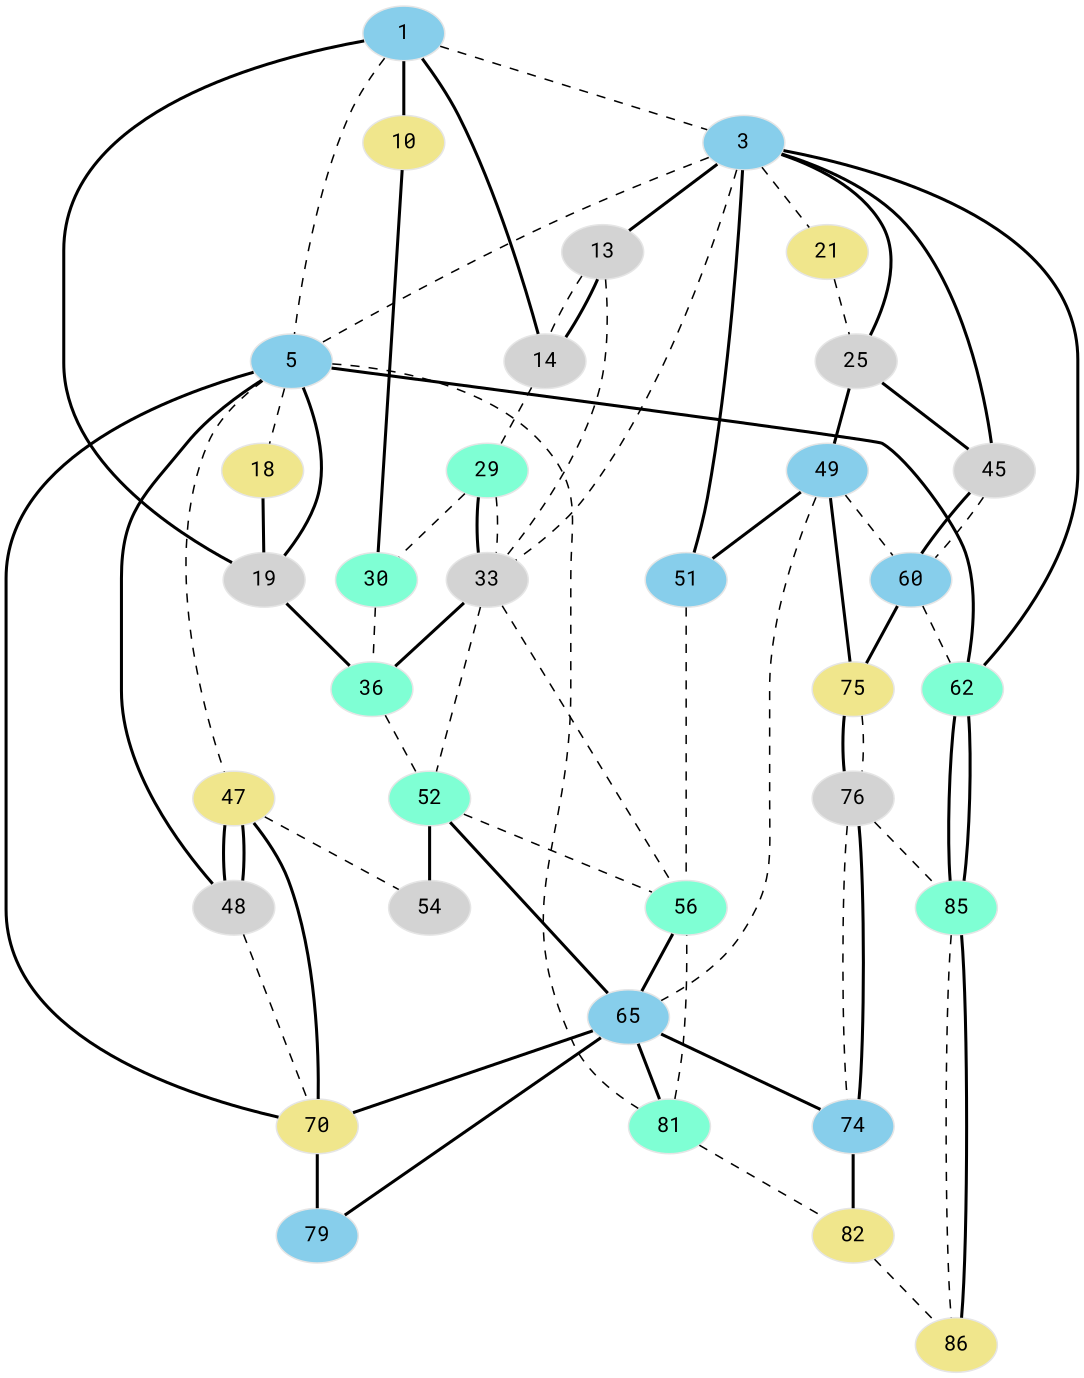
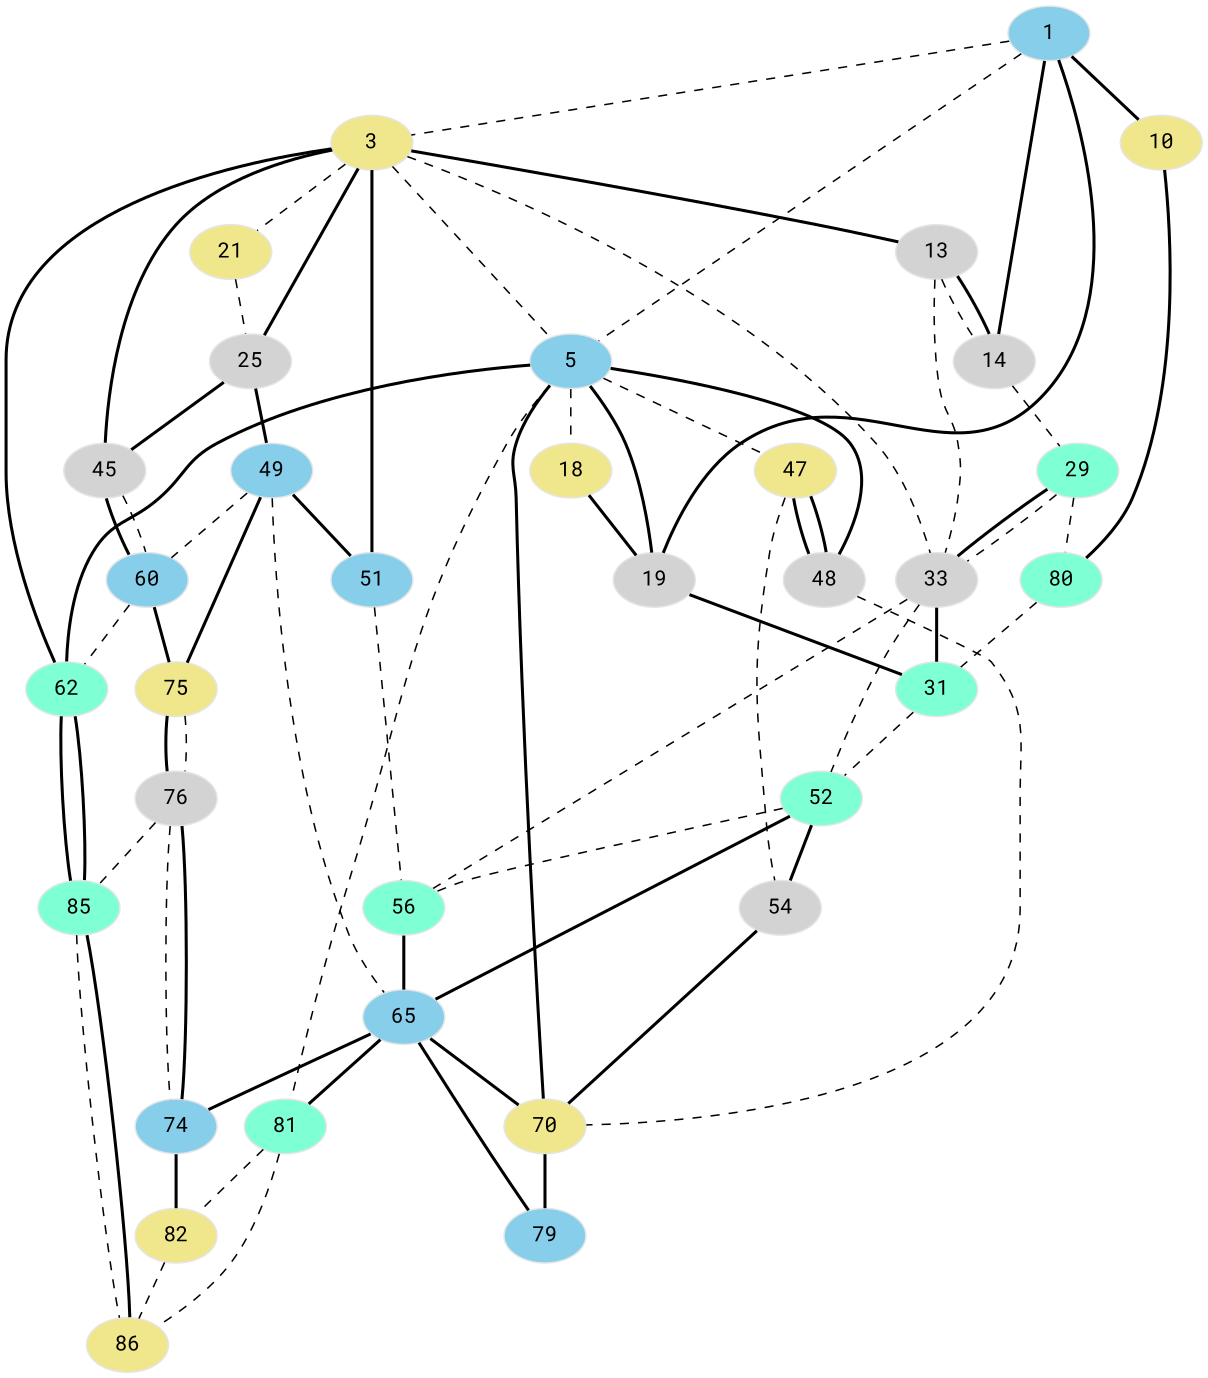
node "3": fillcolor skyblue -> khaki
node "30": label "30" -> "80"
node "36": label "36" -> "31"
edge "47" -- "70": now "54" -- "70"
edge "56" -- "81": now "86" -- "81"
